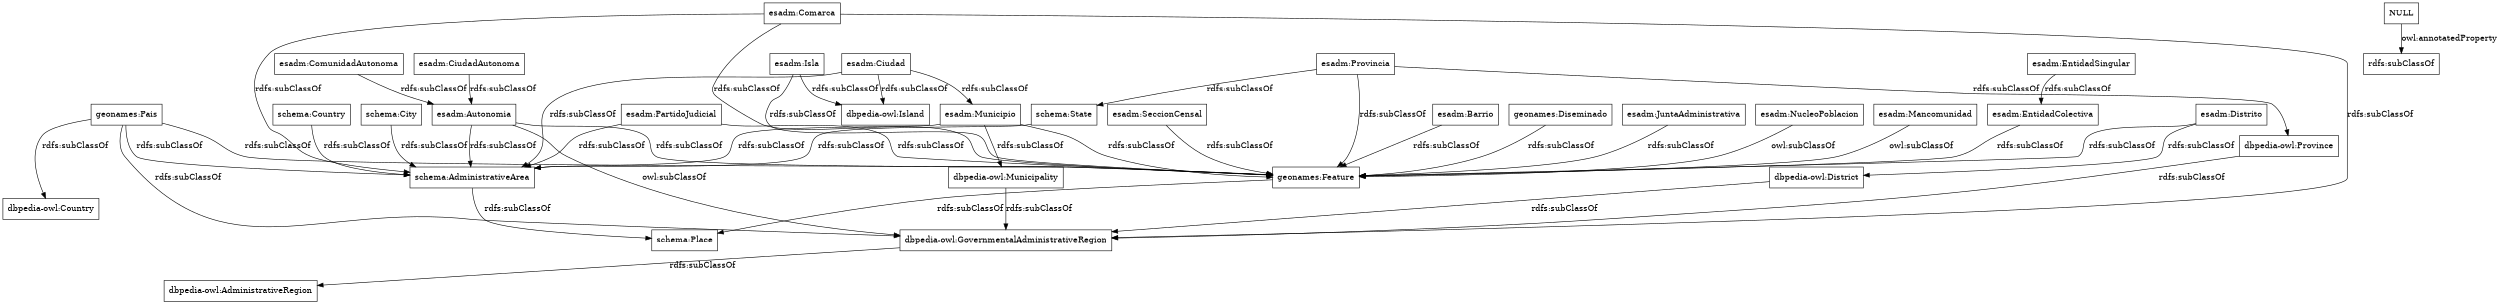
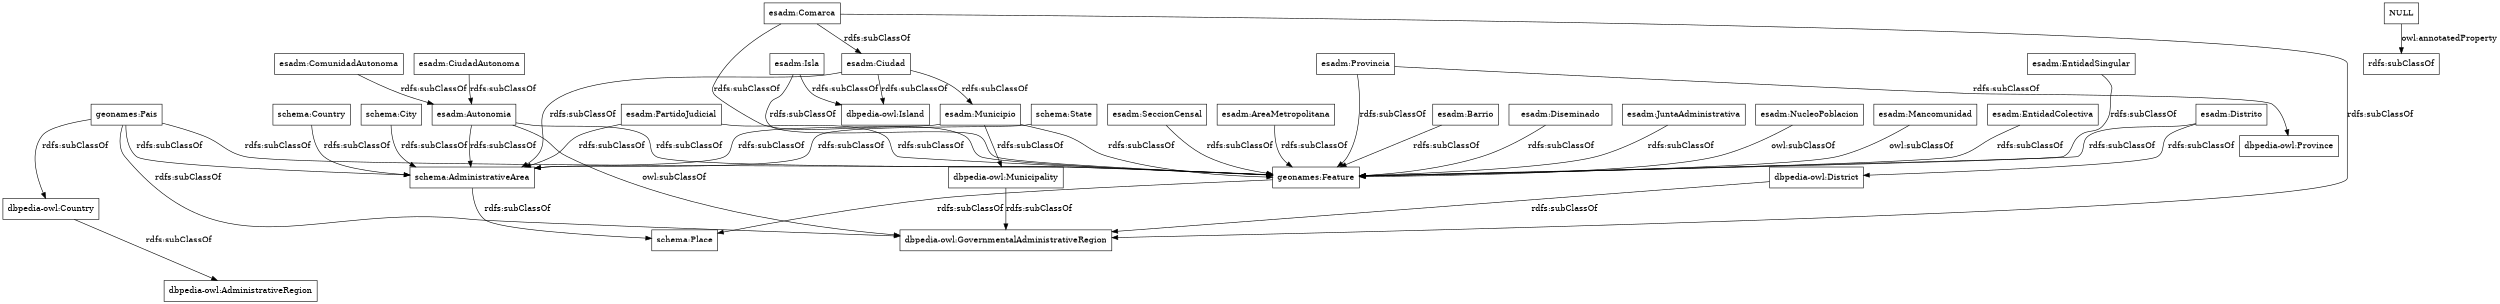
edge "esadm:Comarca" -> "schema:AdministrativeArea": now "esadm:Comarca" -> "esadm:Ciudad"
edge "esadm:EntidadSingular" -> "esadm:EntidadColectiva": now "esadm:EntidadSingular" -> "geonames:Feature"
edge "esadm:Provincia" -> "schema:State": removed, label "rdfs:subClassOf"
node "esadm:AreaMetropolitana": added
node "geonames:Diseminado": label "geonames:Diseminado" -> "esadm:Diseminado"
edge "dbpedia-owl:Province" -> "dbpedia-owl:GovernmentalAdministrativeRegion": removed, label "rdfs:subClassOf"
edge "dbpedia-owl:GovernmentalAdministrativeRegion" -> "dbpedia-owl:AdministrativeRegion": now "dbpedia-owl:Country" -> "dbpedia-owl:AdministrativeRegion"
